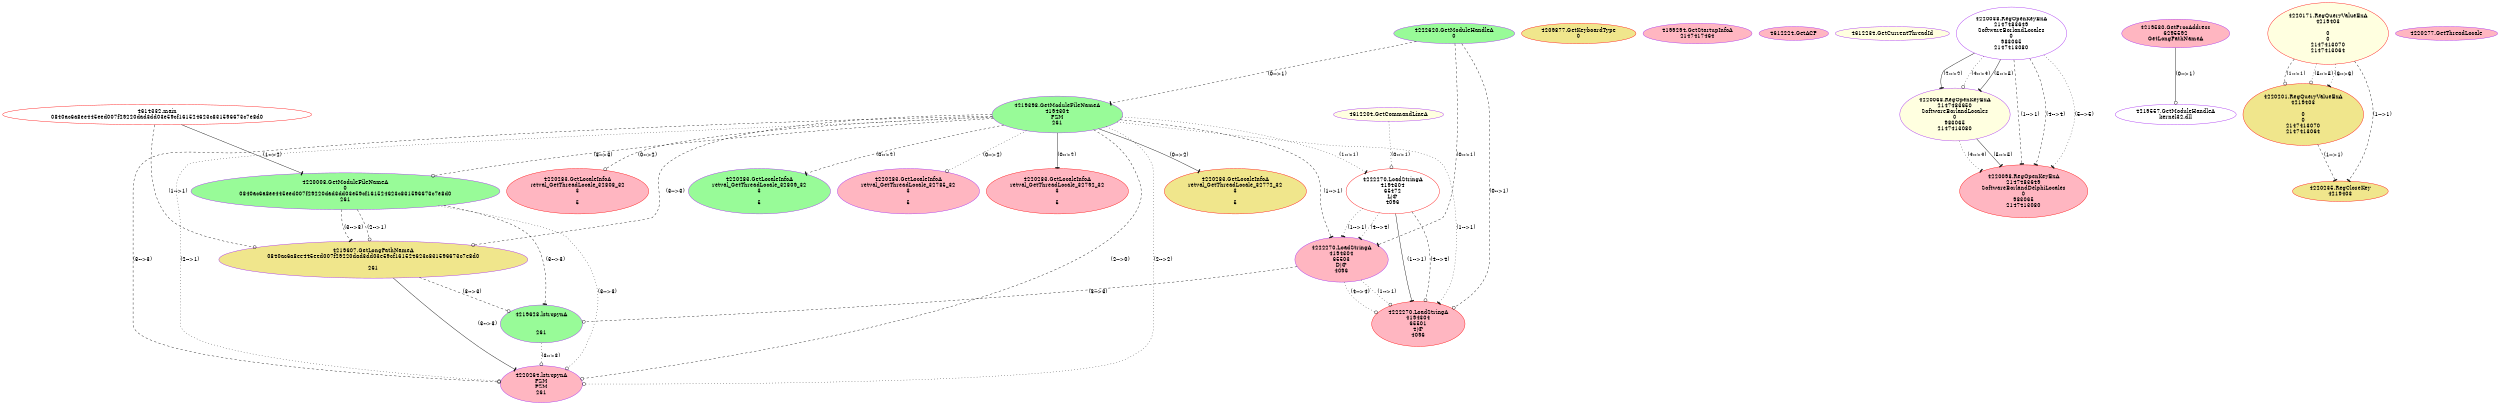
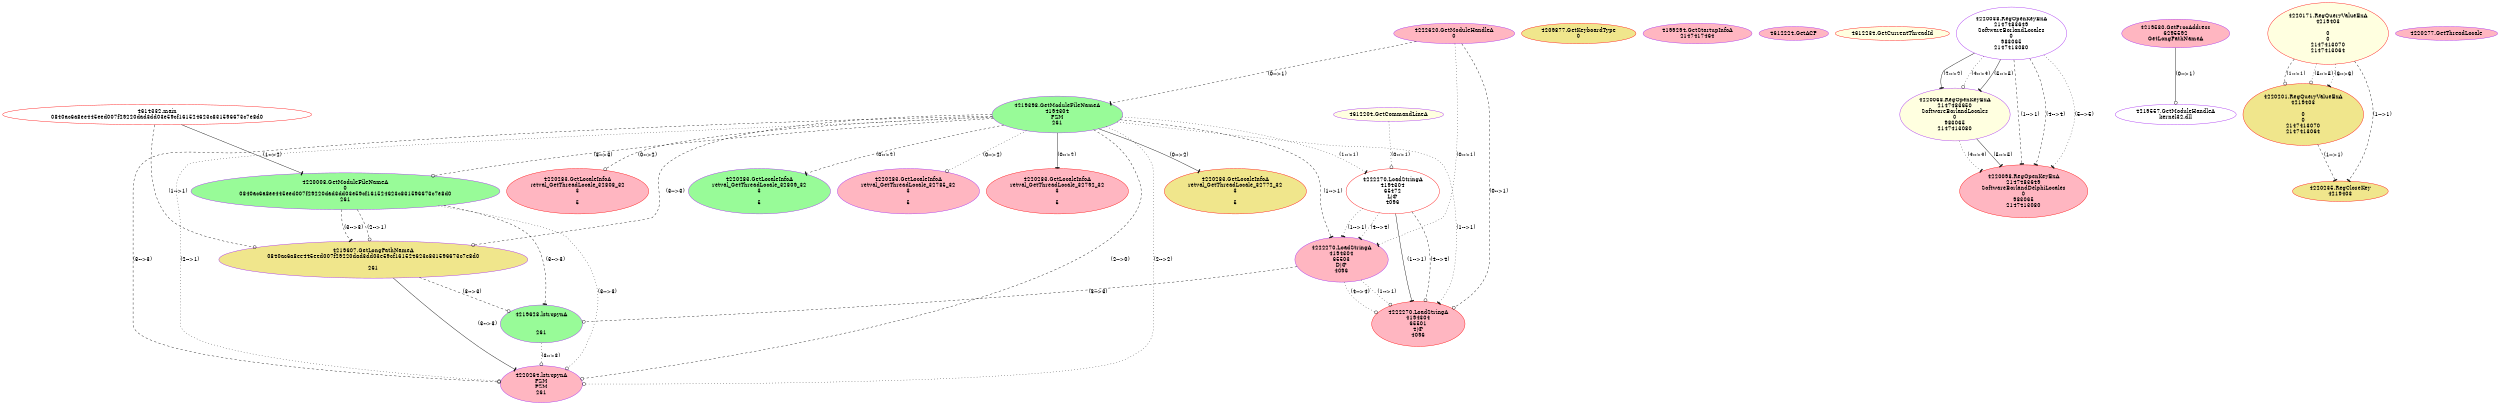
node "4222620.GetModuleHandleA 0": fillcolor palegreen -> lightpink
node "4612234.GetCurrentThreadId": color purple -> red
edge "4222620.GetModuleHandleA 0" -> "4222270.LoadStringA 4194304 65503 D|@ 4096": style dashed -> dotted
